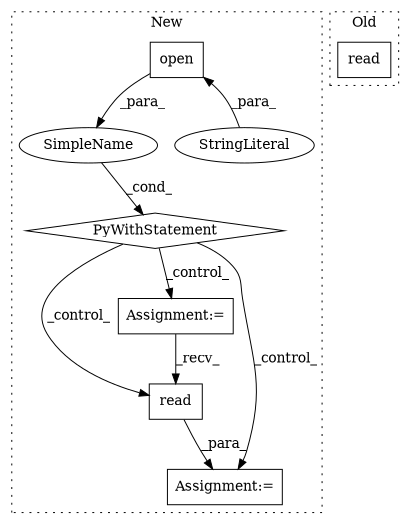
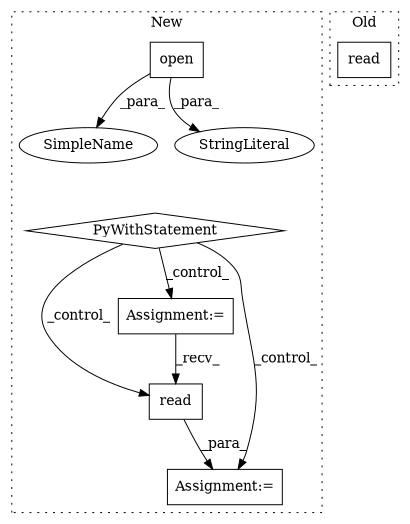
edge "StringLiteral" -> "open": reversed
edge "SimpleName" -> "PyWithStatement": removed, label "_cond_"
